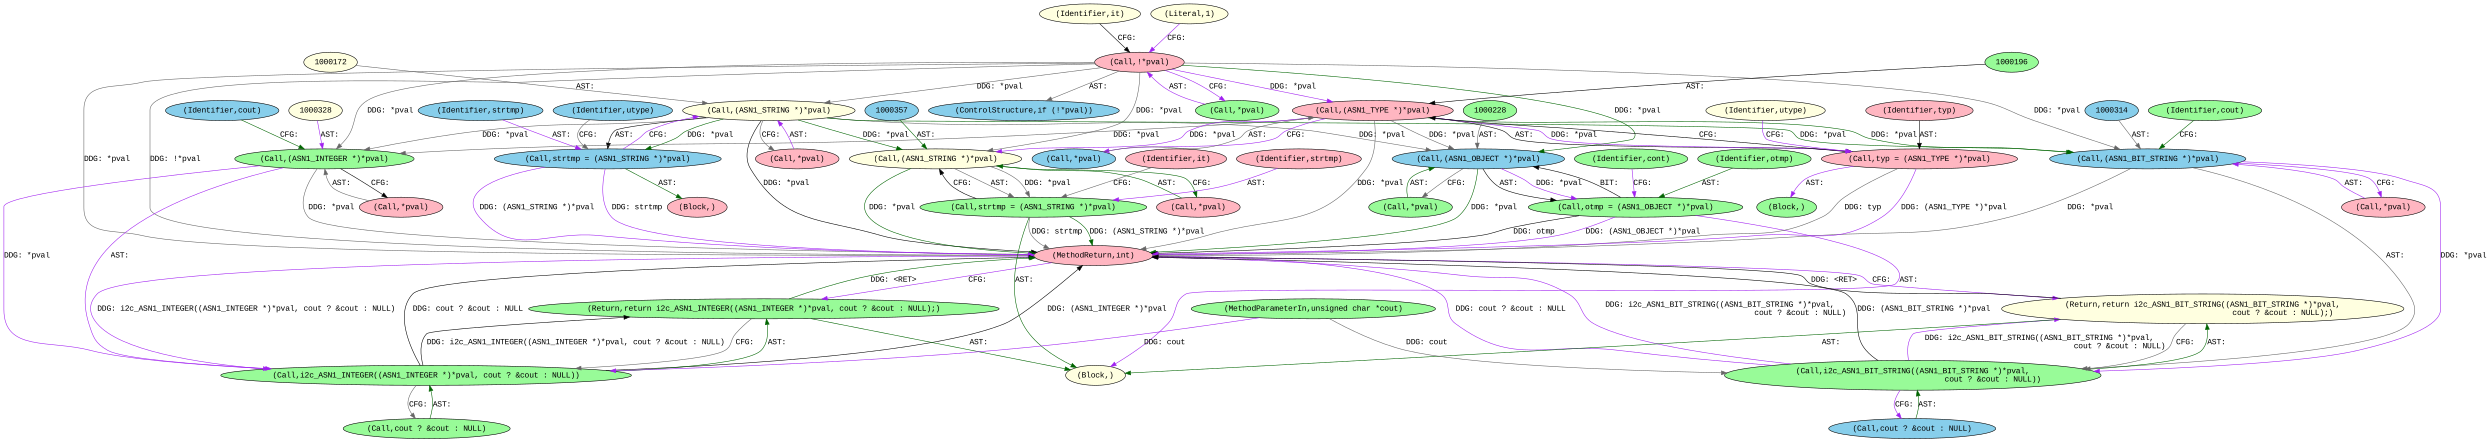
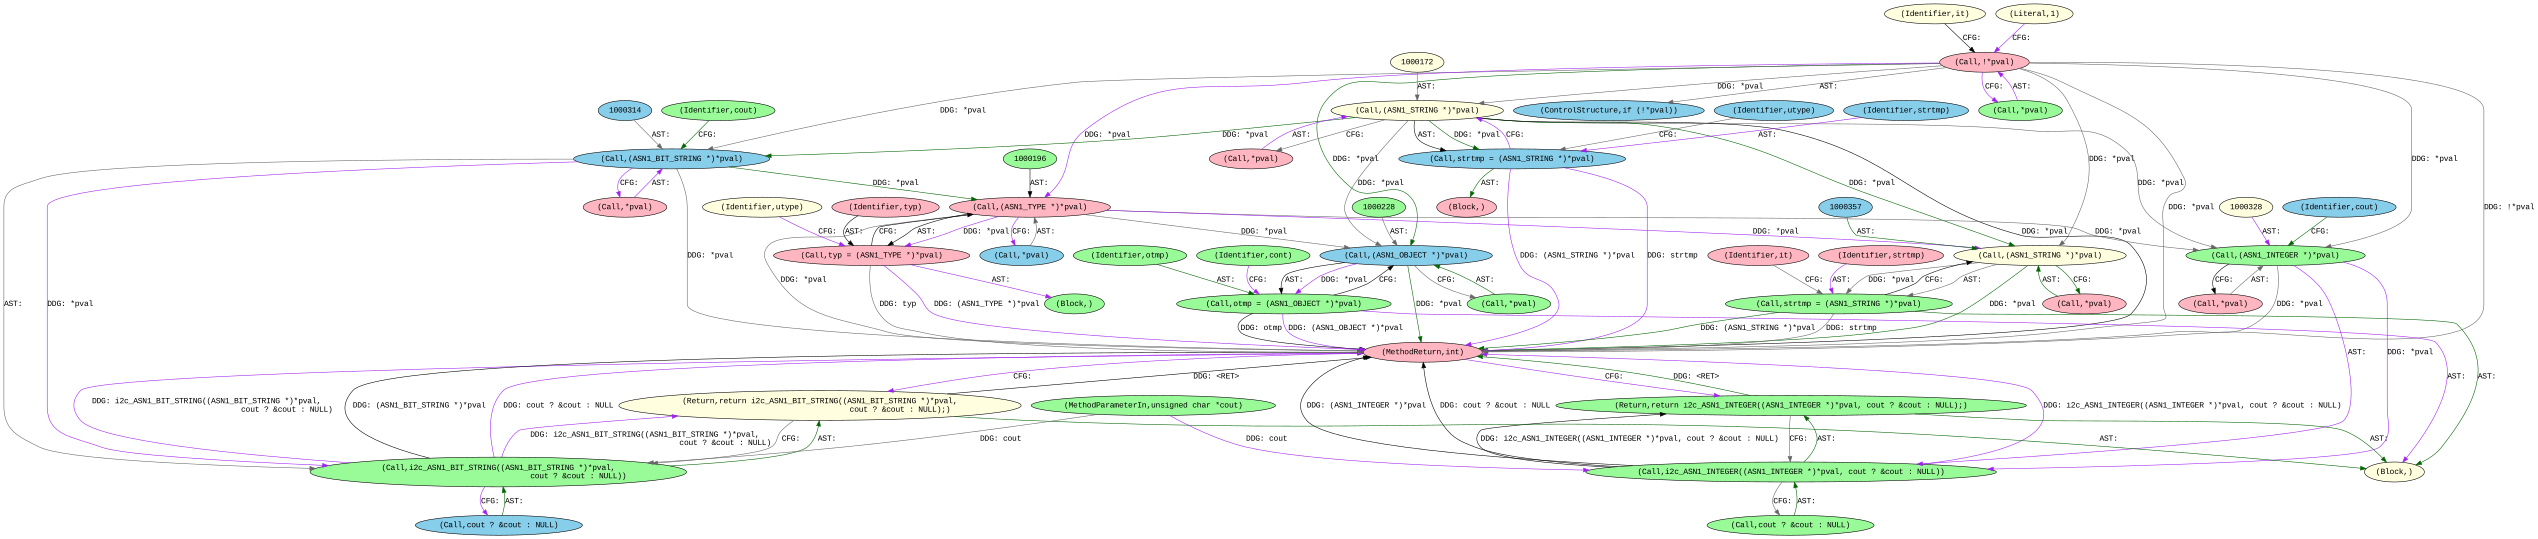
edge "(Call,(ASN1_TYPE *)*pval)" -> "(Call,(ASN1_BIT_STRING *)*pval)": reversed
edge "(Call,otmp = (ASN1_OBJECT *)*pval)" -> "(Call,(ASN1_OBJECT *)*pval)": label "BIT: " -> "CFG: "
